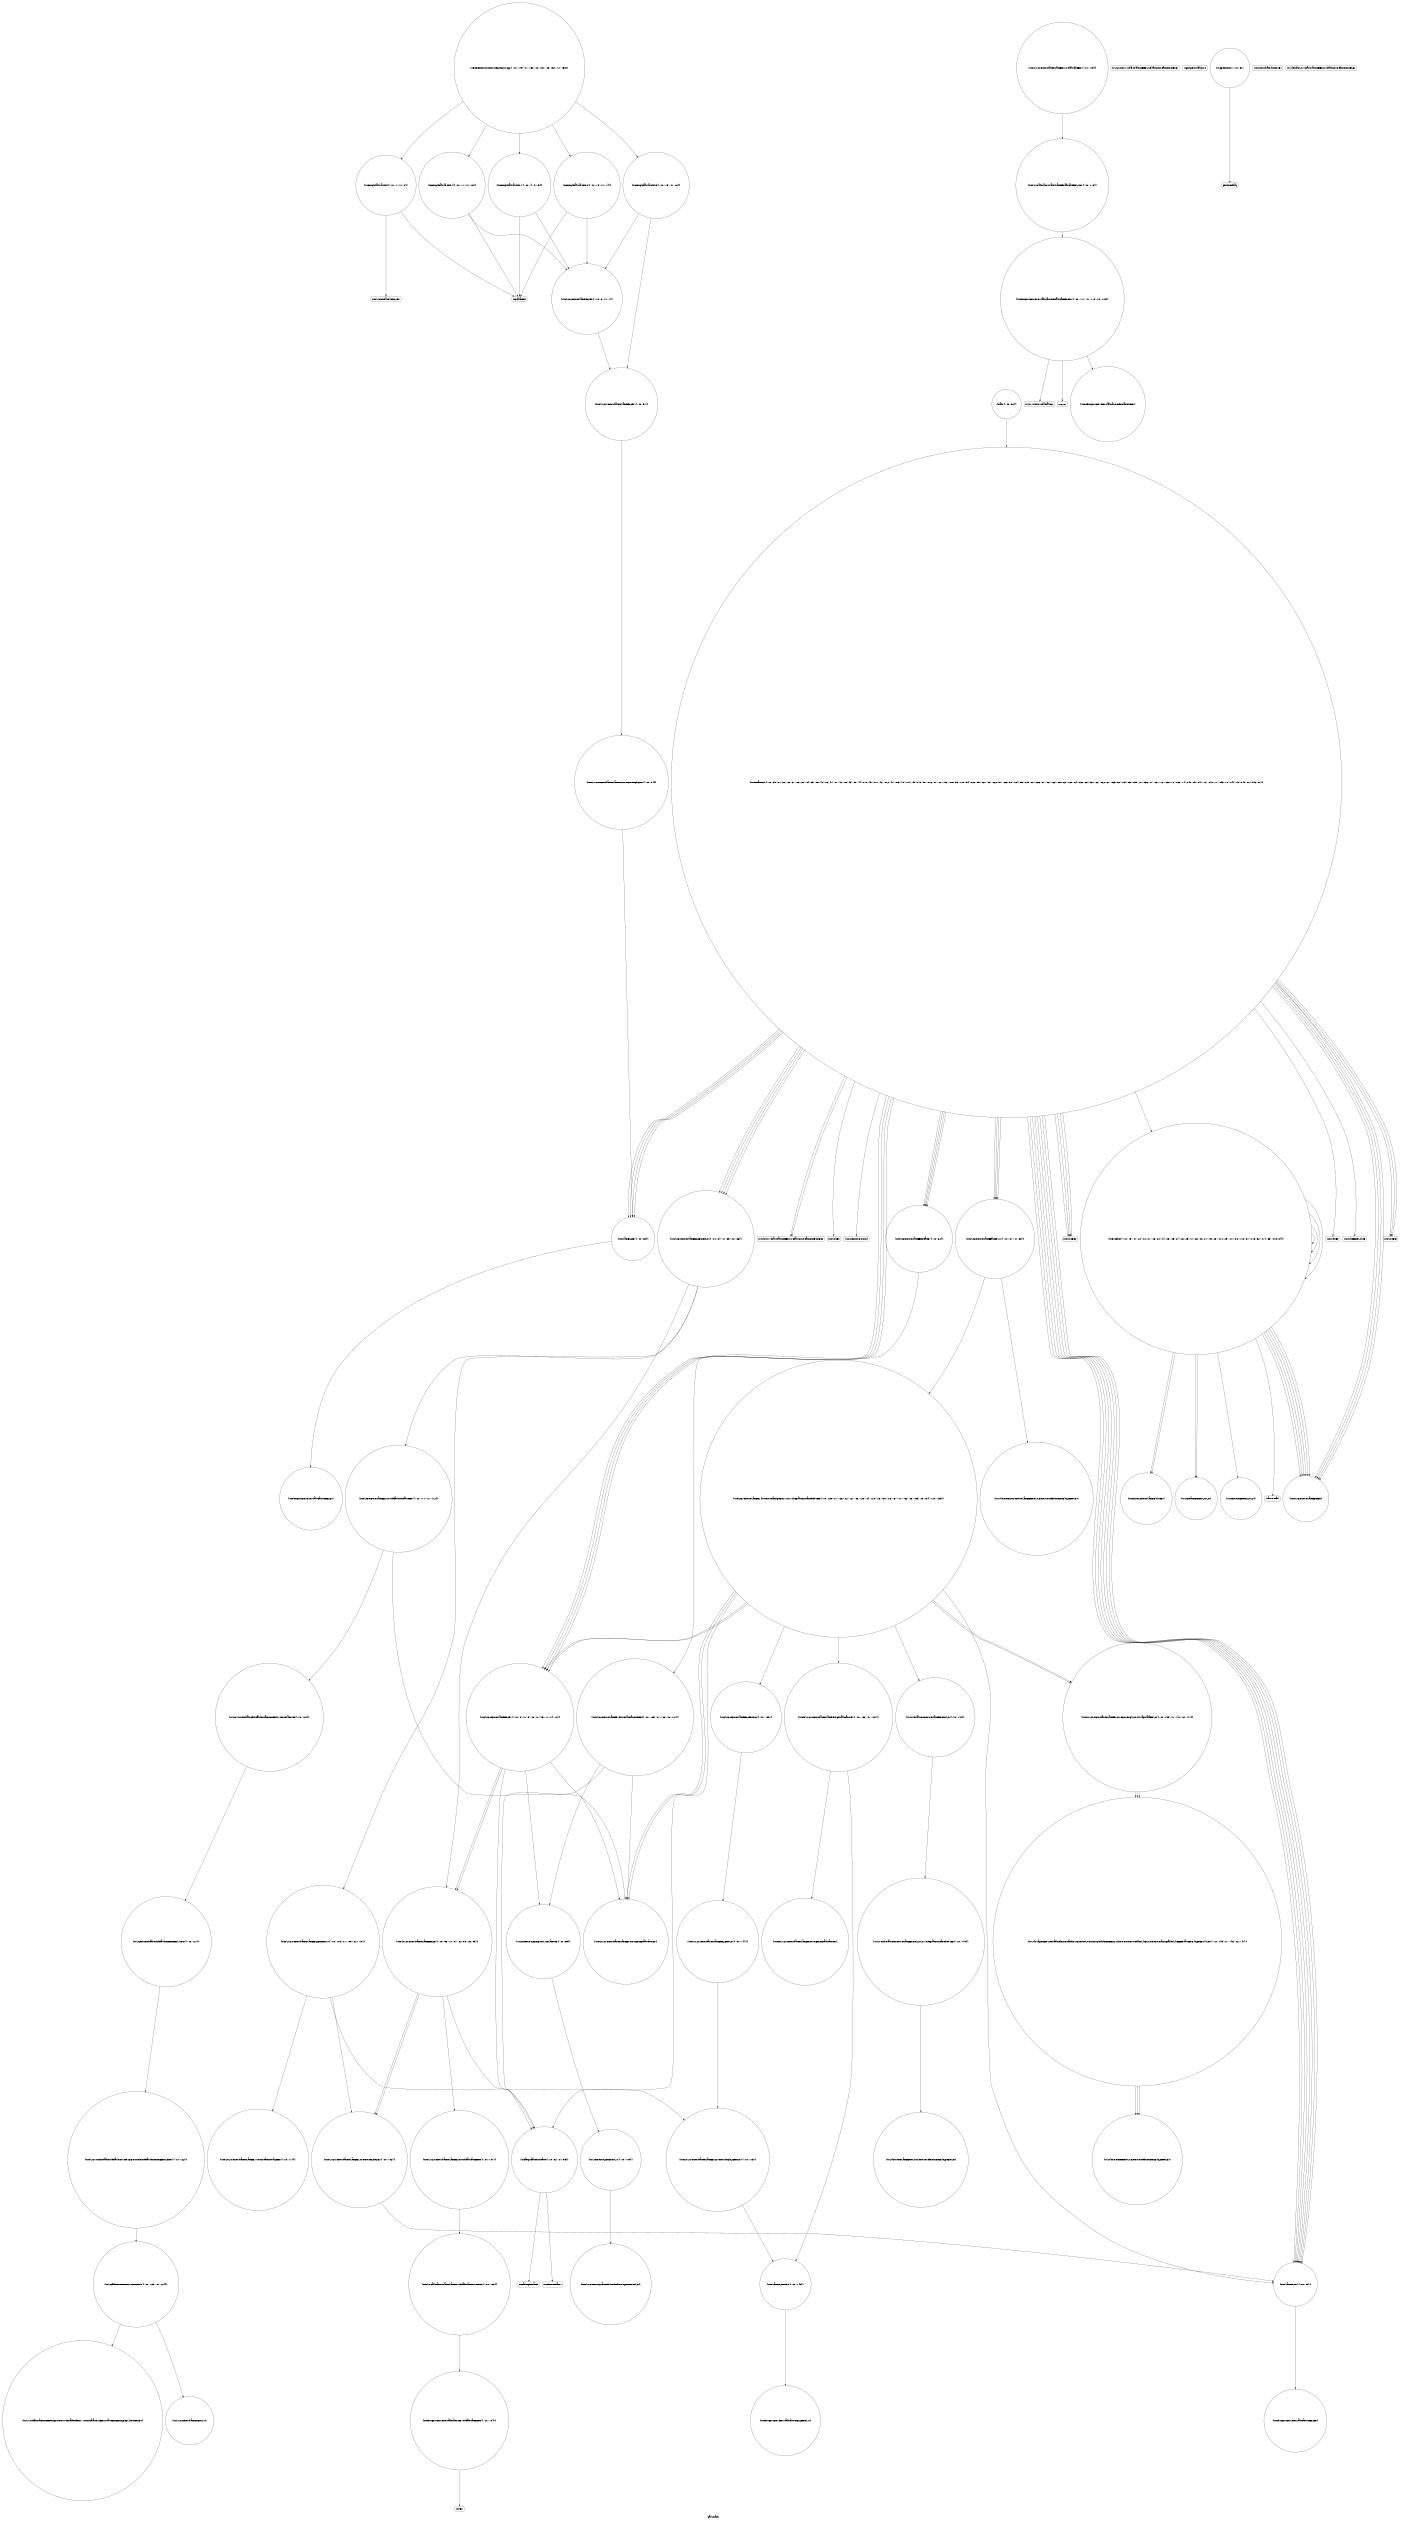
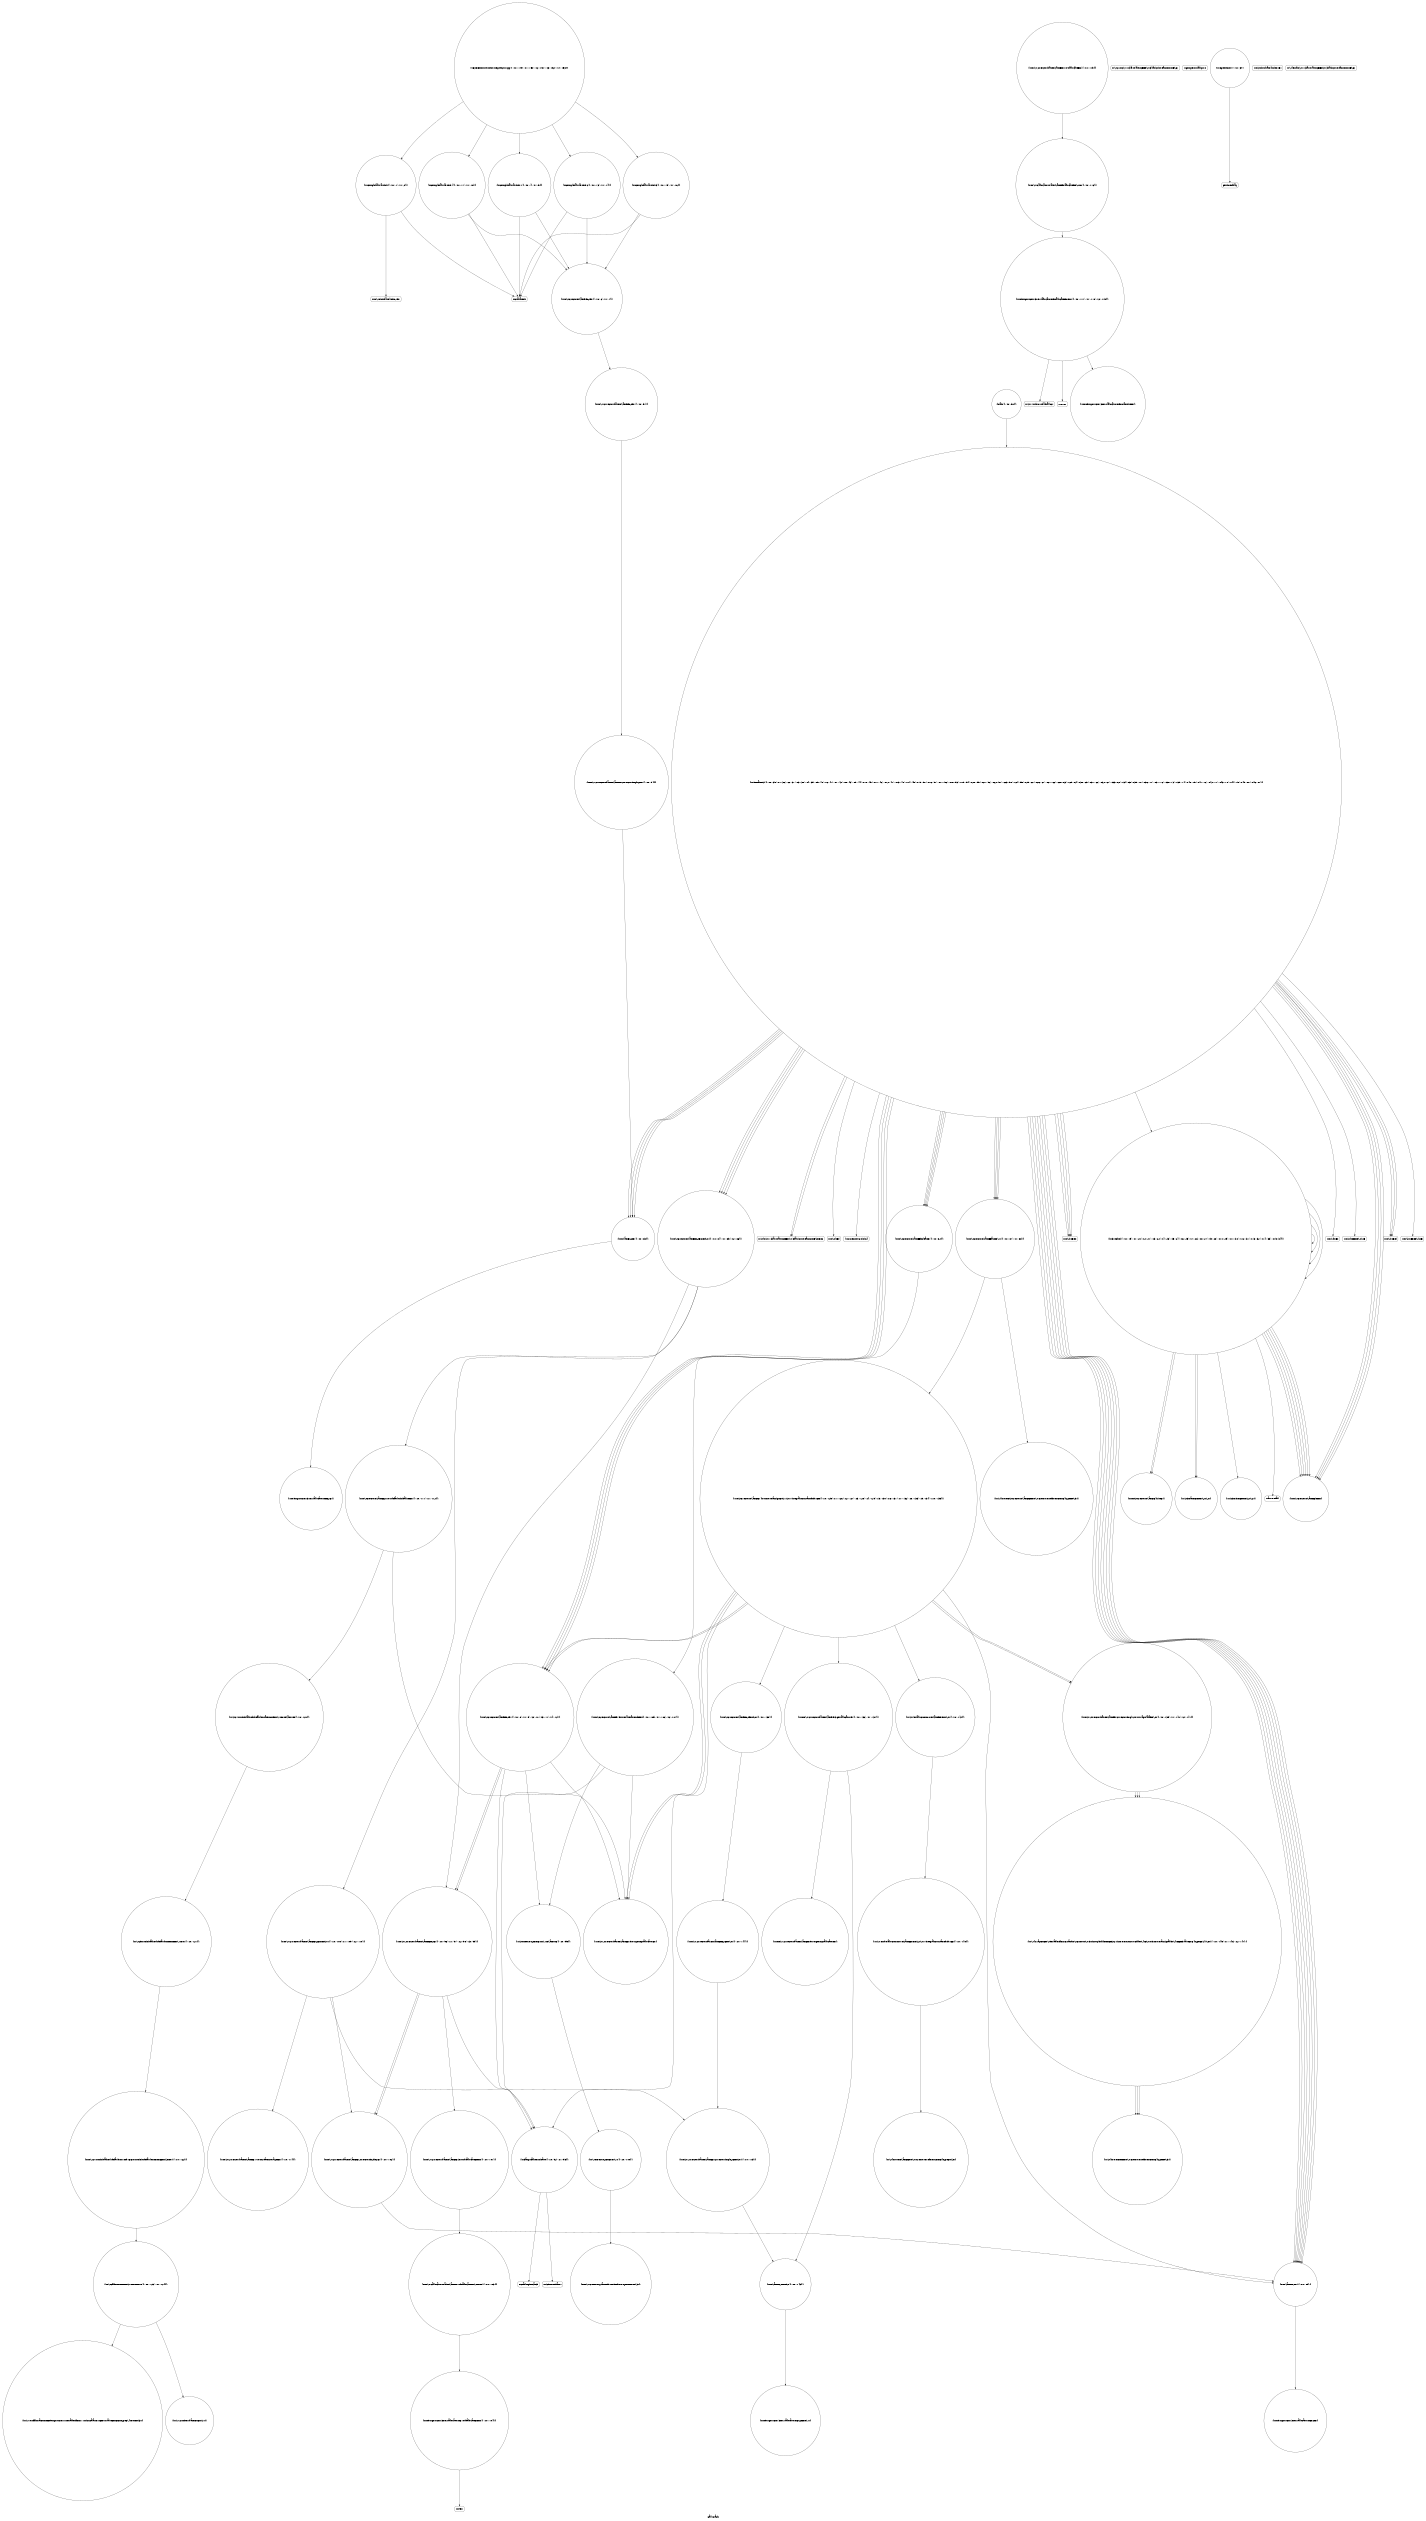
edge "{__cxx_global_var_init.3|{<s0>15|<s1>16}}" -> "{_ZNSt12_Vector_baseIxSaIxEEC2Ev|{<s0>91}}": now "{__cxx_global_var_init.3|{<s0>15|<s1>16}}" -> "__cxa_atexit"
node "_ZNSirsEPFRSiS_E": added
